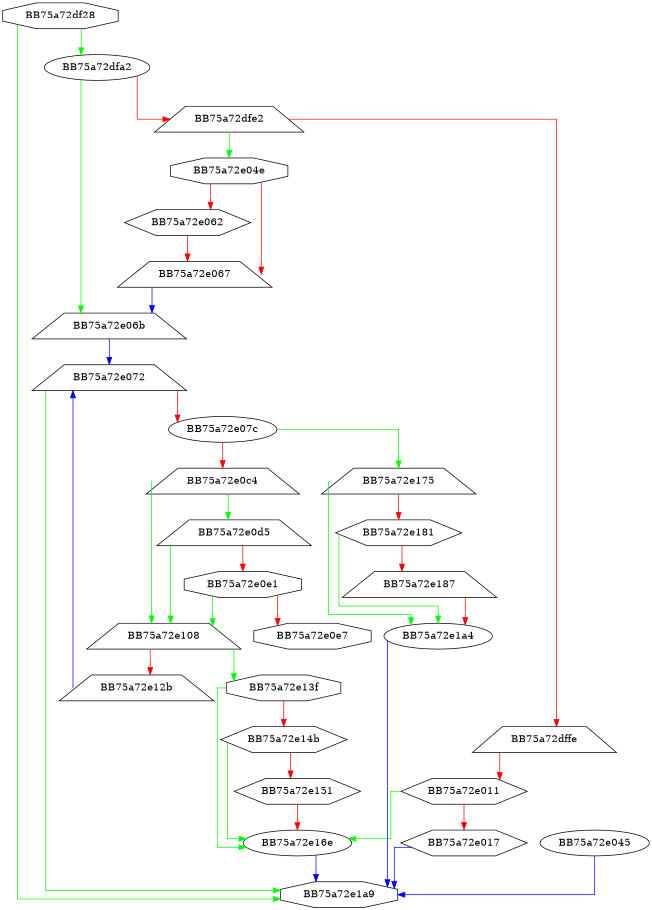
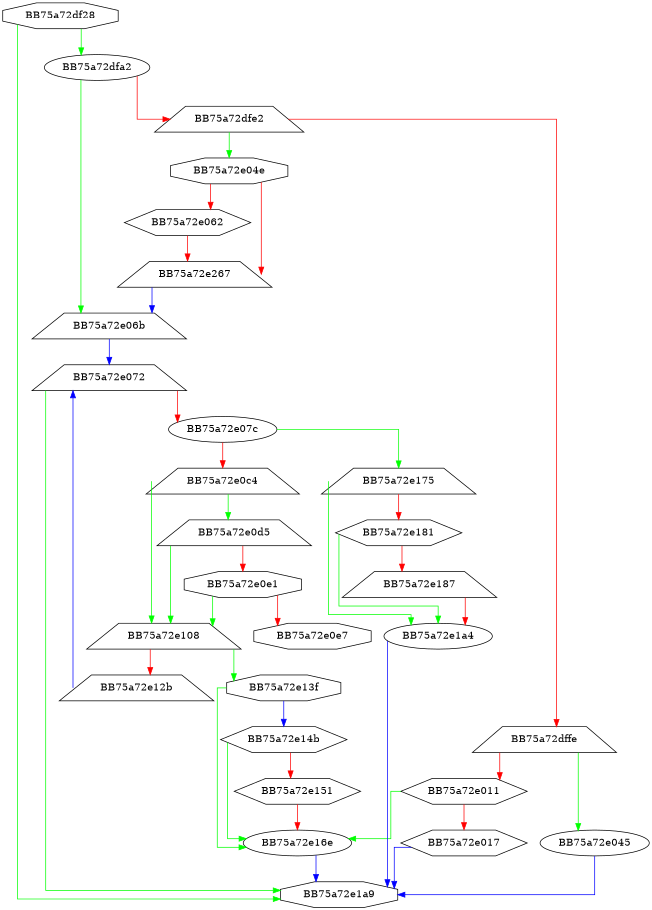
node "BB75a72e067": label "BB75a72e067" -> "BB75a72e267"
edge "BB75a72e13f" -> "BB75a72e14b": color red -> blue
edge "BB75a72dffe" -> "BB75a72e045": added
